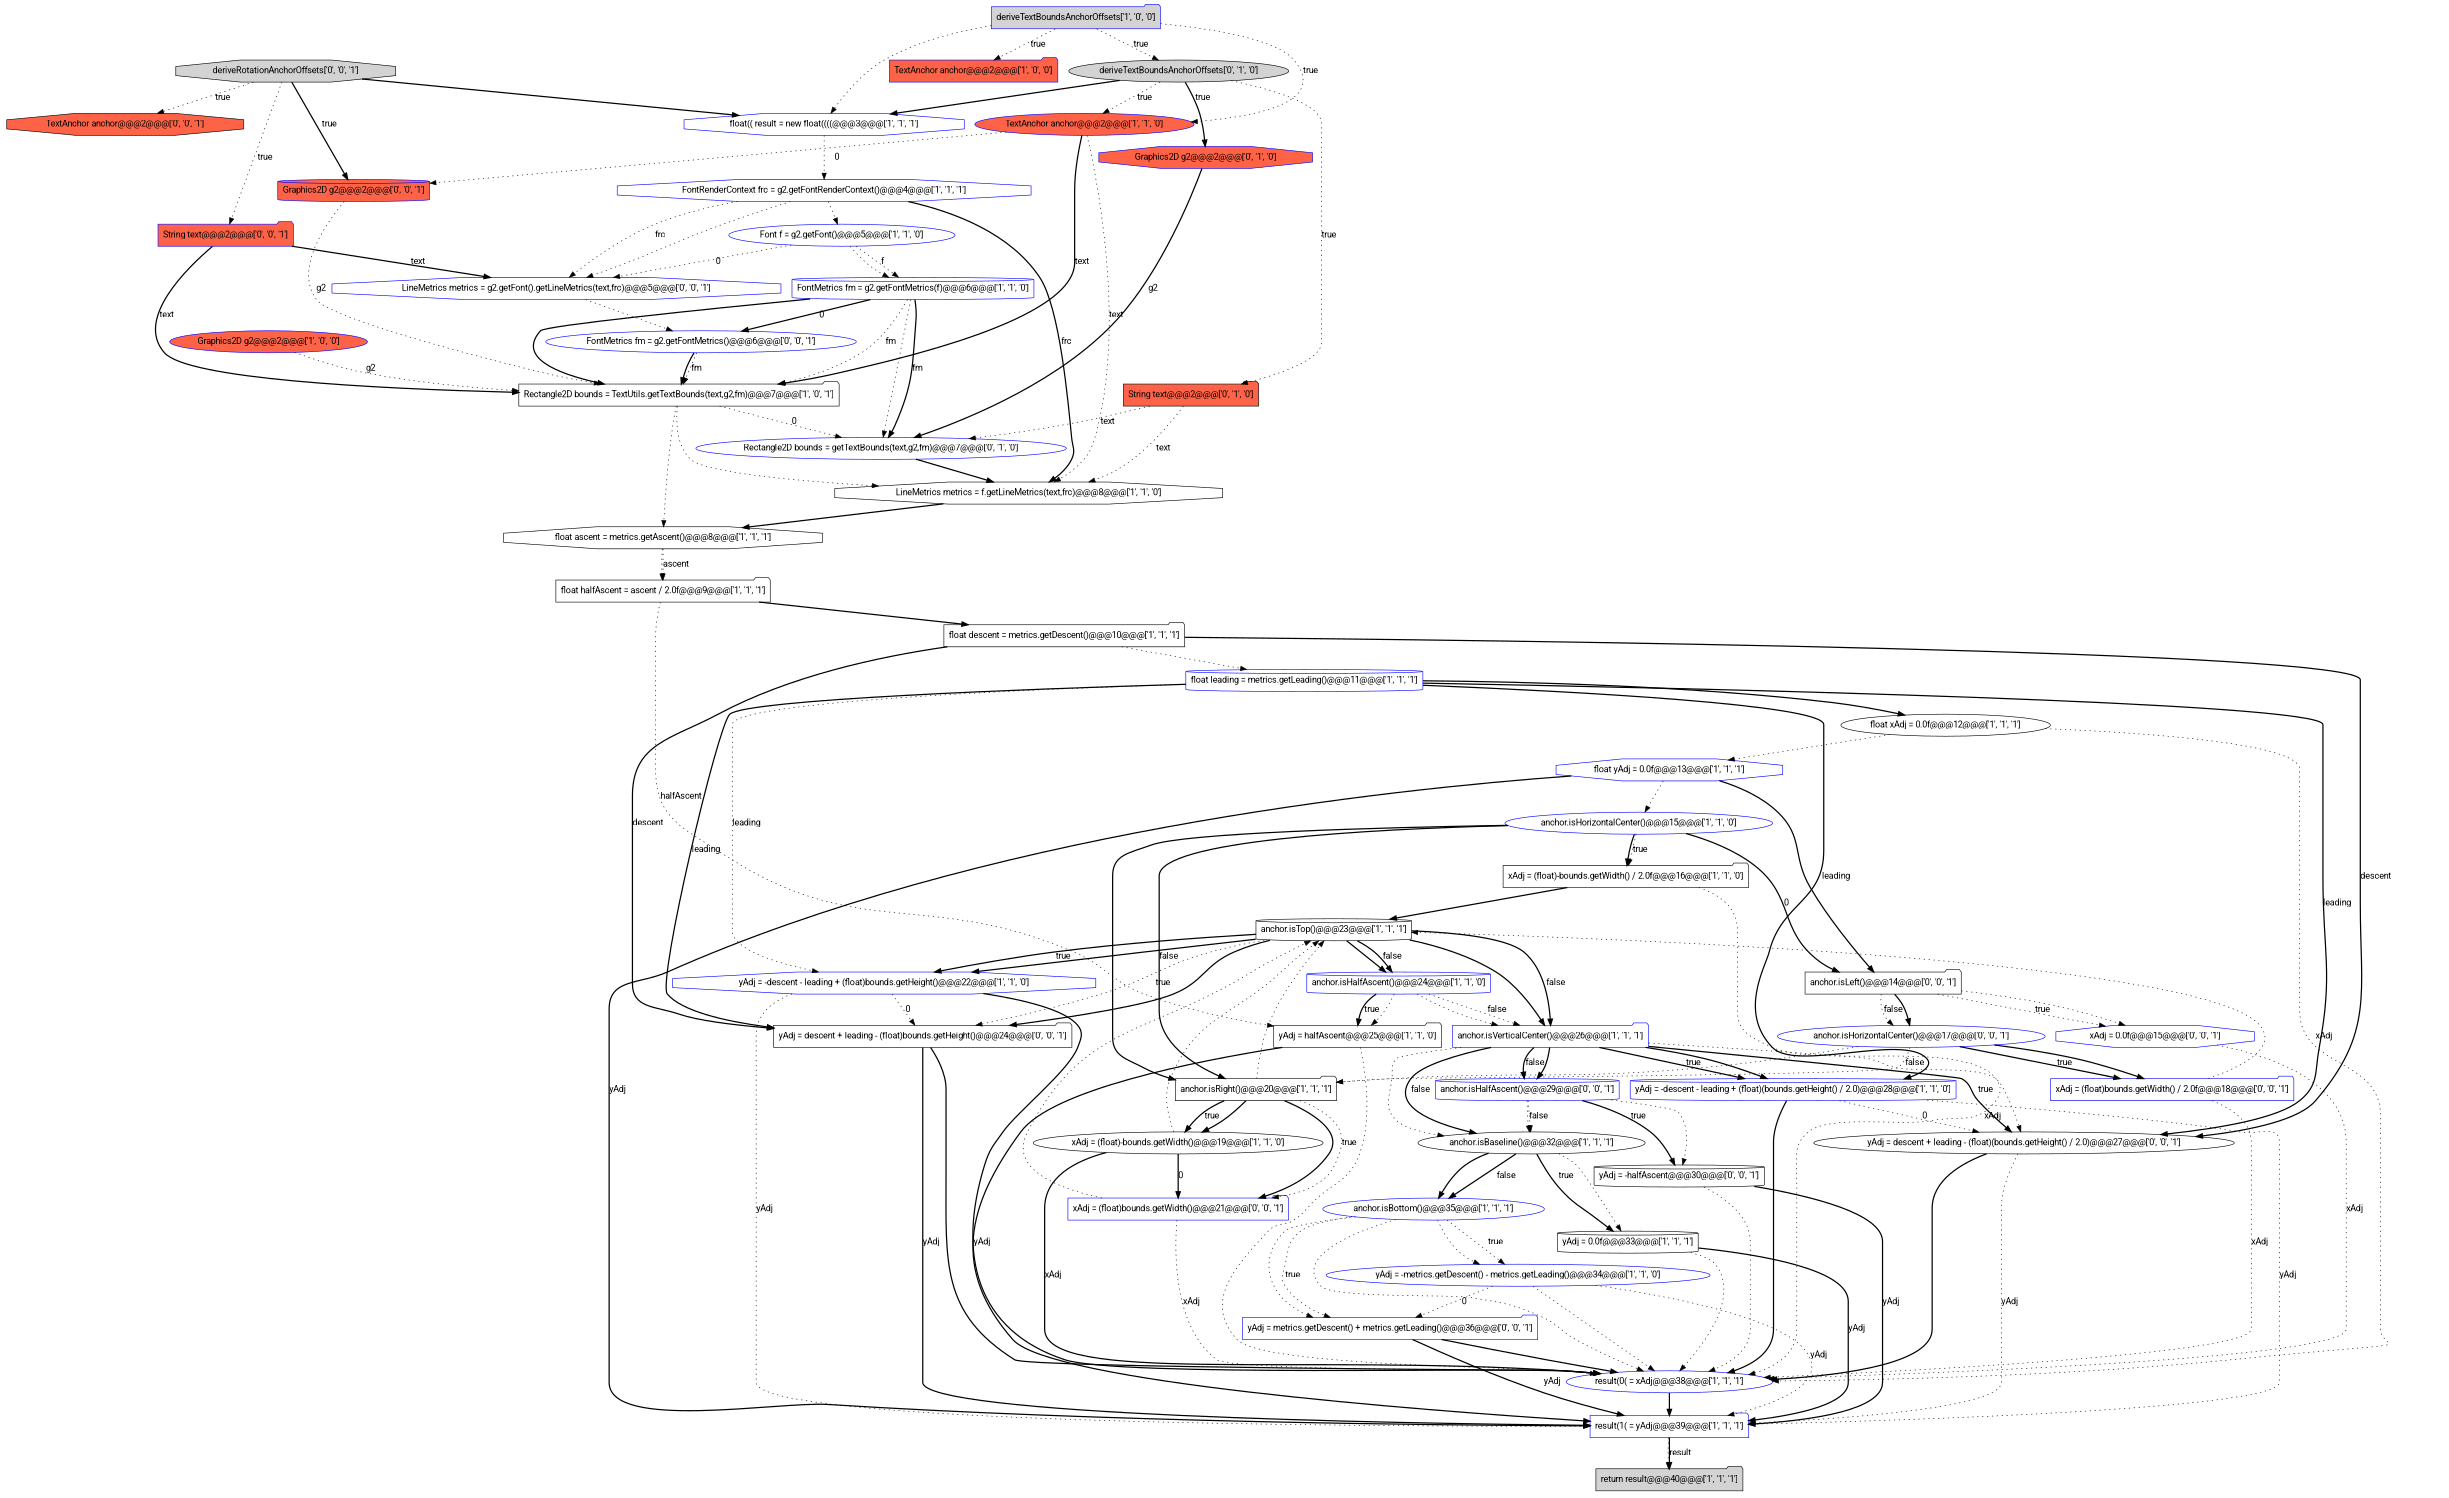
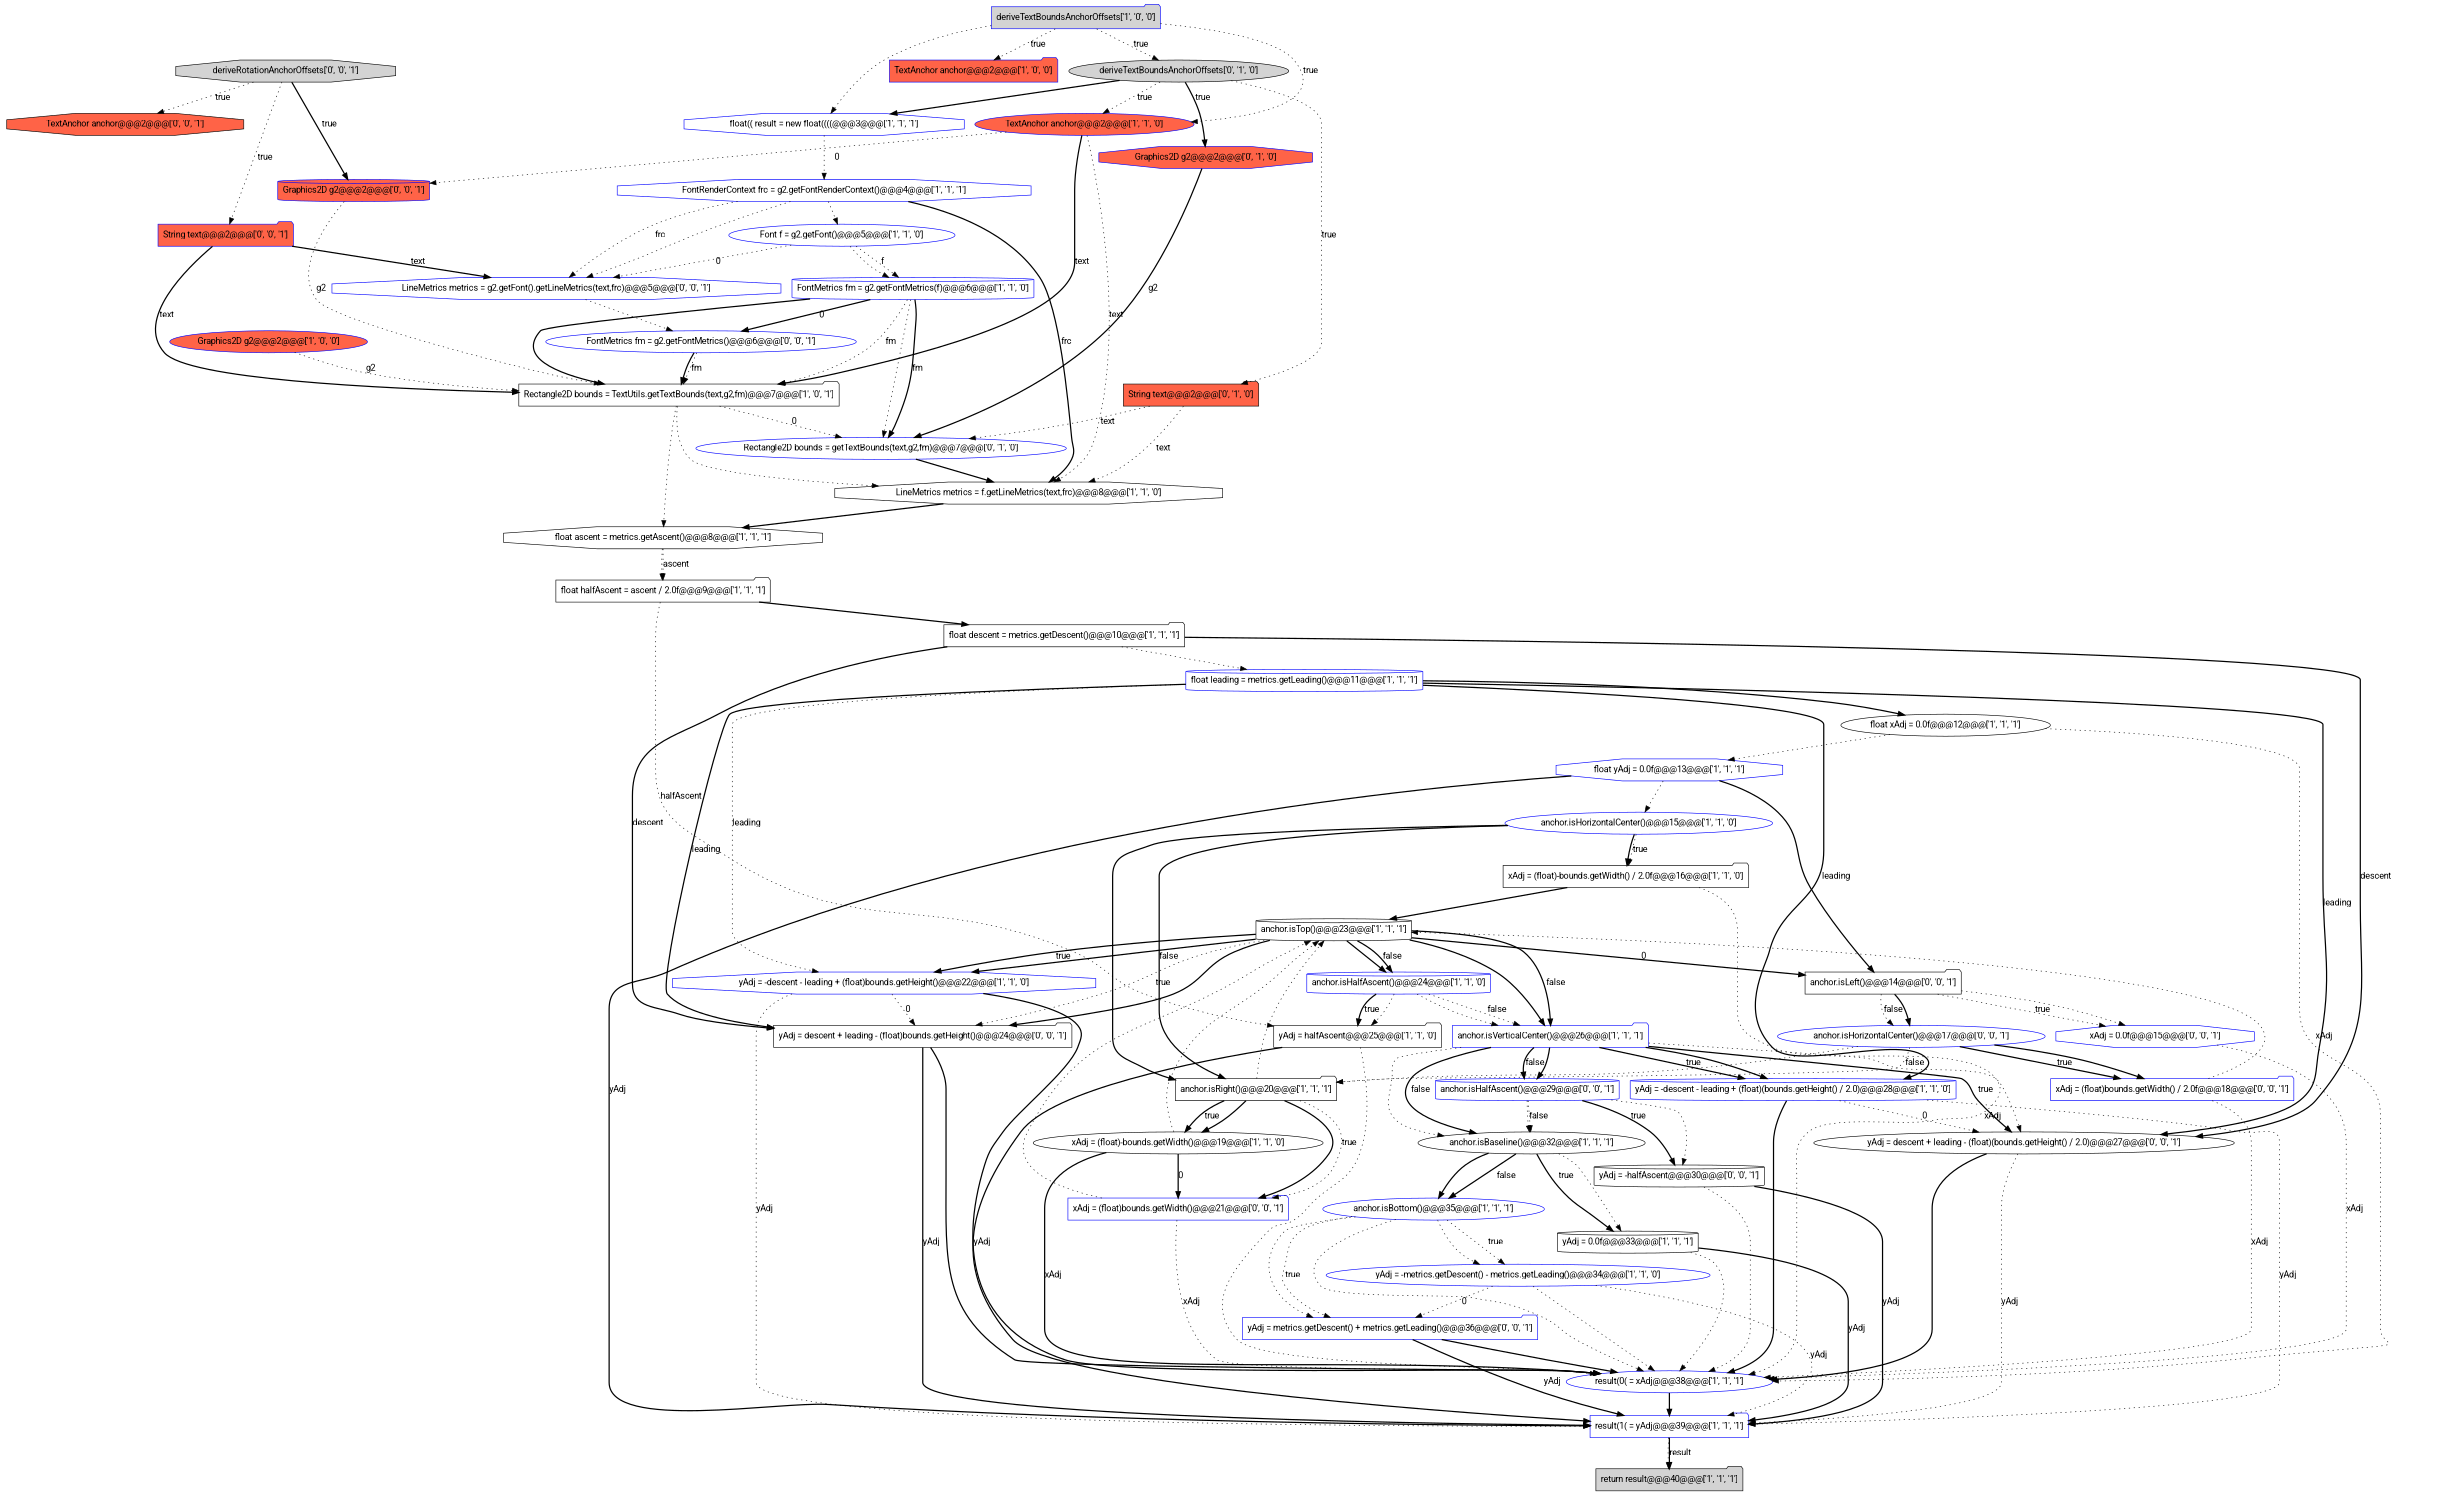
edge "deriveRotationAnchorOffsets['0', '0', '1']" -> "float(( result = new float((((@@@3@@@['1', '1', '1']": removed
edge "anchor.isHorizontalCenter()@@@15@@@['1', '1', '0']" -> "anchor.isLeft()@@@14@@@['0', '0', '1']": now "anchor.isTop()@@@23@@@['1', '1', '1']" -> "anchor.isLeft()@@@14@@@['0', '0', '1']"
